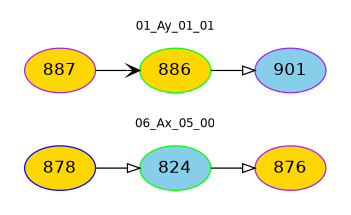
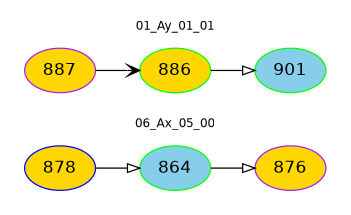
node "901": color purple -> green
node "824": label "824" -> "864"
